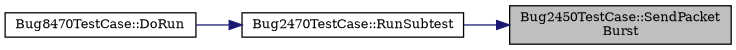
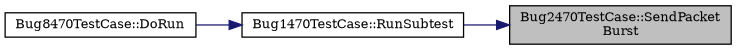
node "Bug2470TestCase::RunSubtest": label "Bug2470TestCase::RunSubtest" -> "Bug1470TestCase::RunSubtest"
node "Bug2450TestCase::SendPacket Burst": label "Bug2450TestCase::SendPacket Burst" -> "Bug2470TestCase::SendPacket Burst"
